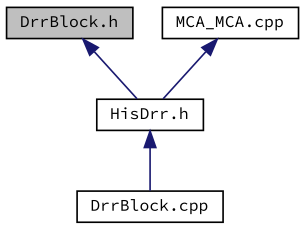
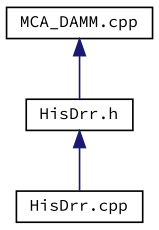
node "DrrBlock.h": removed
node "MCA_MCA.cpp": label "MCA_MCA.cpp" -> "MCA_DAMM.cpp"
node "DrrBlock.cpp": label "DrrBlock.cpp" -> "HisDrr.cpp"
